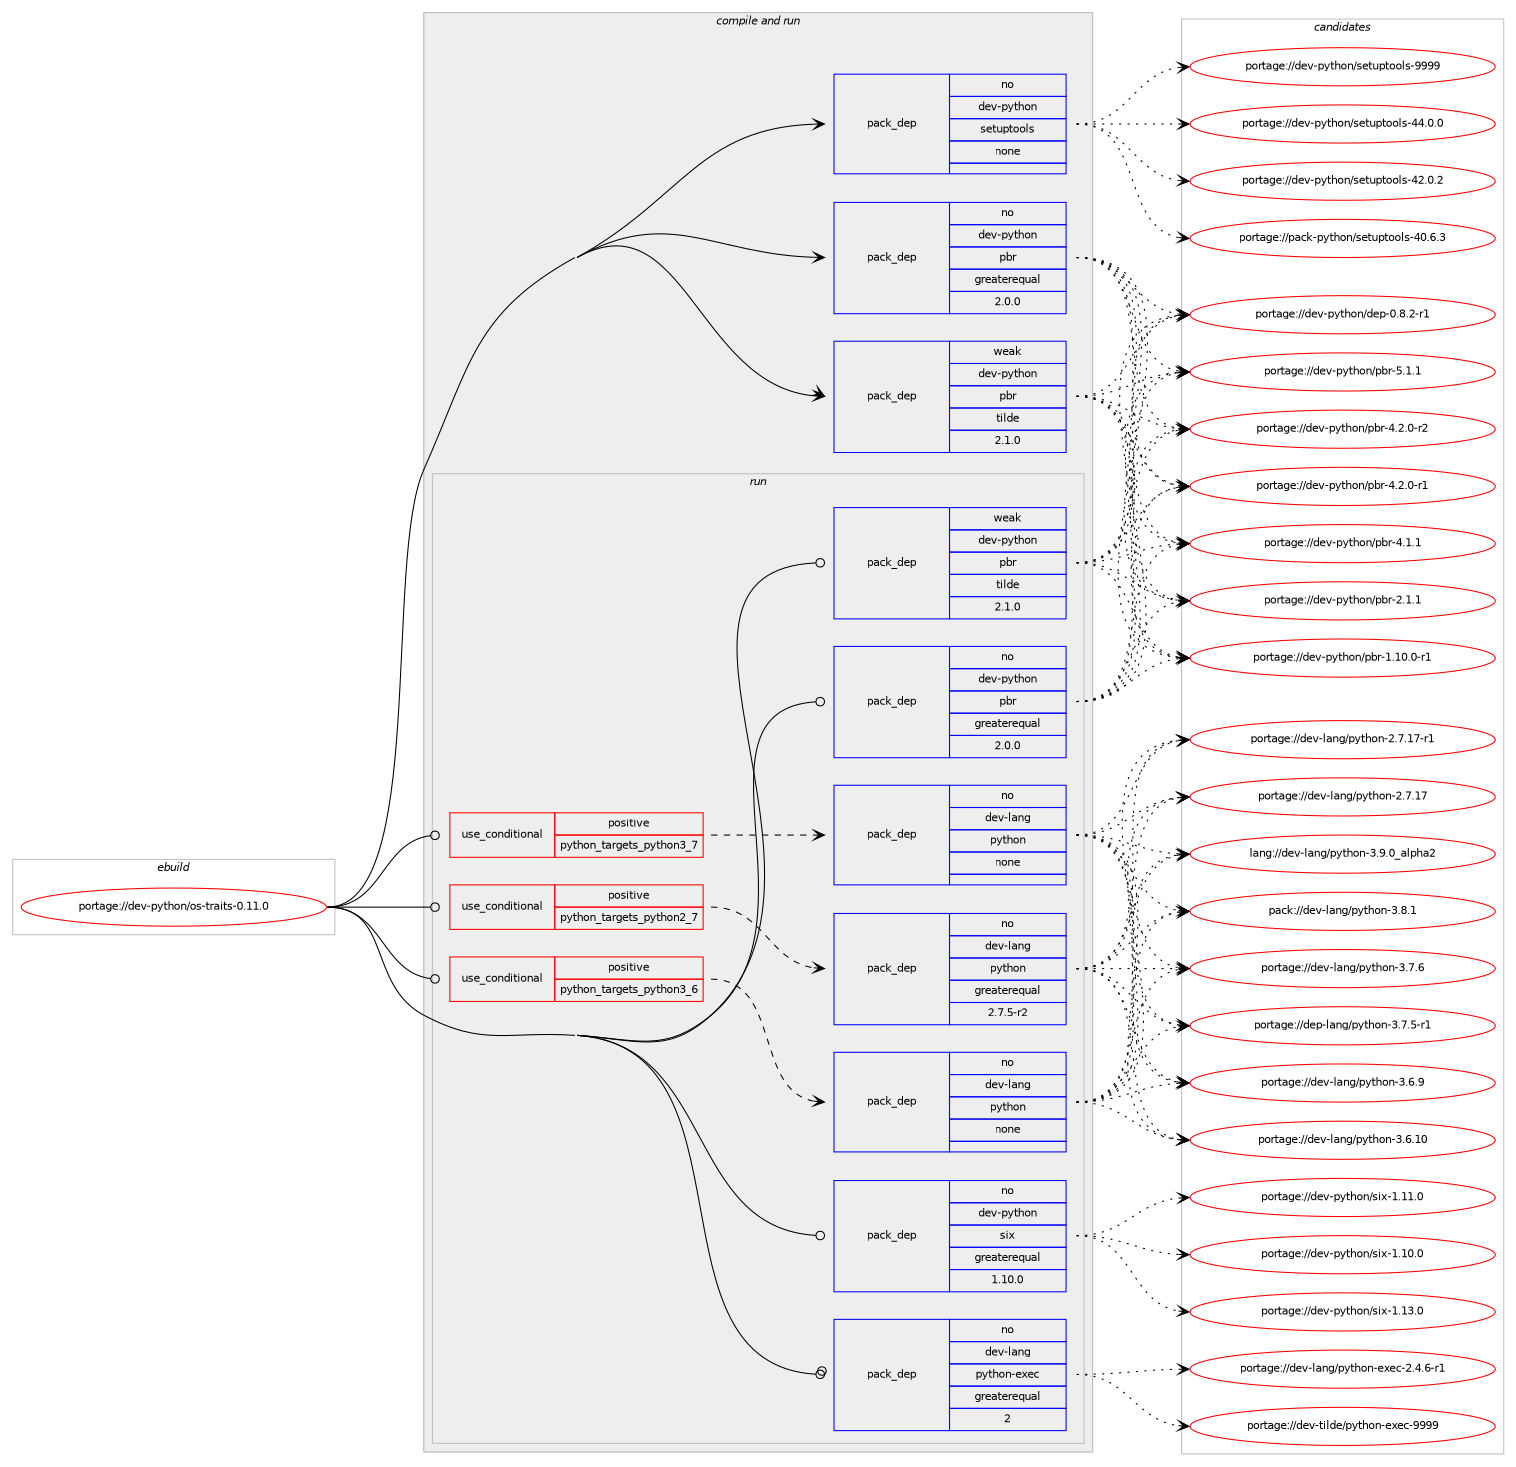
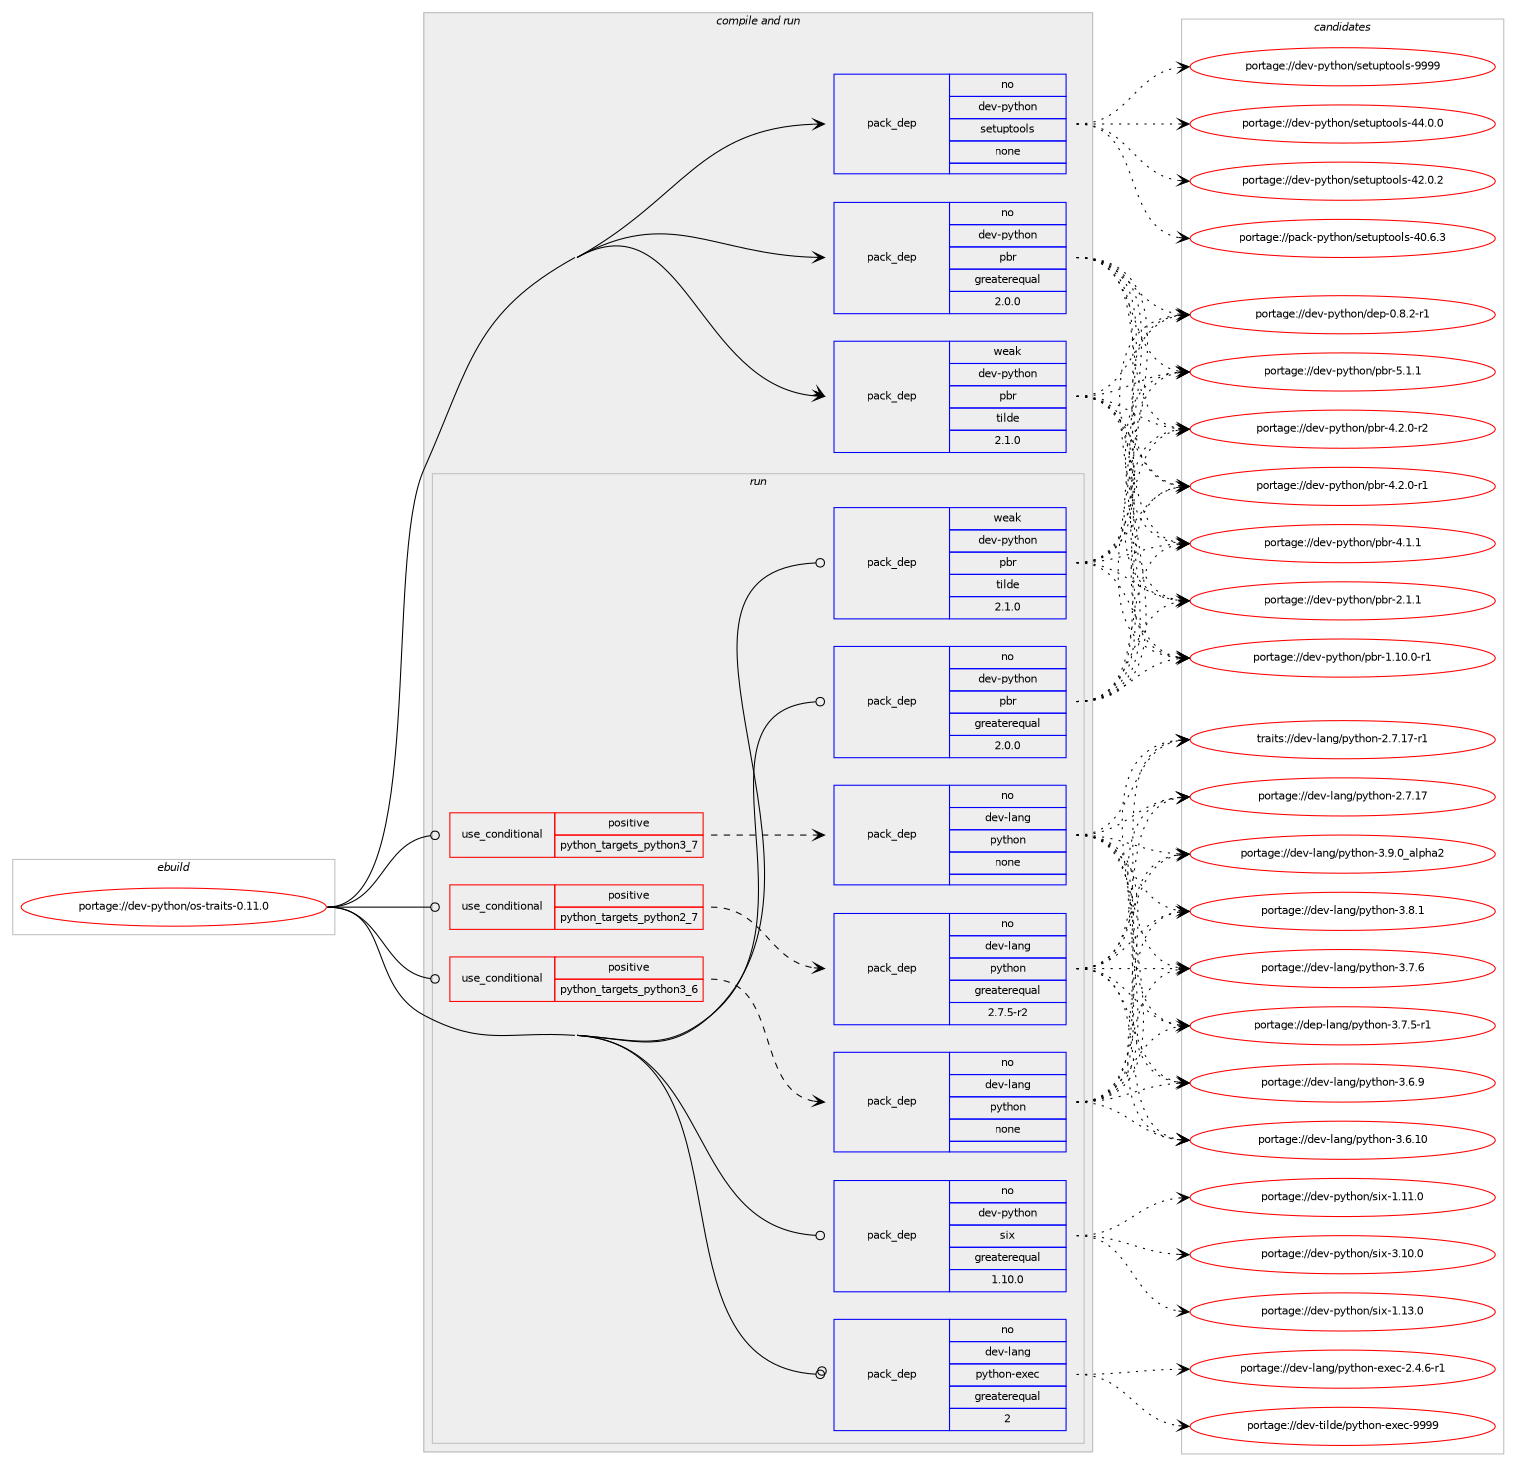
node "portage://dev-lang/python-2.7.17-r1": label "portage://dev-lang/python-2.7.17-r1" -> "traits://dev-lang/python-2.7.17-r1"
node "lang://dev-lang/python-3.9.0_alpha2": label "lang://dev-lang/python-3.9.0_alpha2" -> "portage://dev-lang/python-3.9.0_alpha2"
node "pack://dev-lang/python-3.8.1": label "pack://dev-lang/python-3.8.1" -> "portage://dev-lang/python-3.8.1"
node "portage://dev-python/six-1.10.0": label "portage://dev-python/six-1.10.0" -> "portage://dev-python/six-3.10.0"
